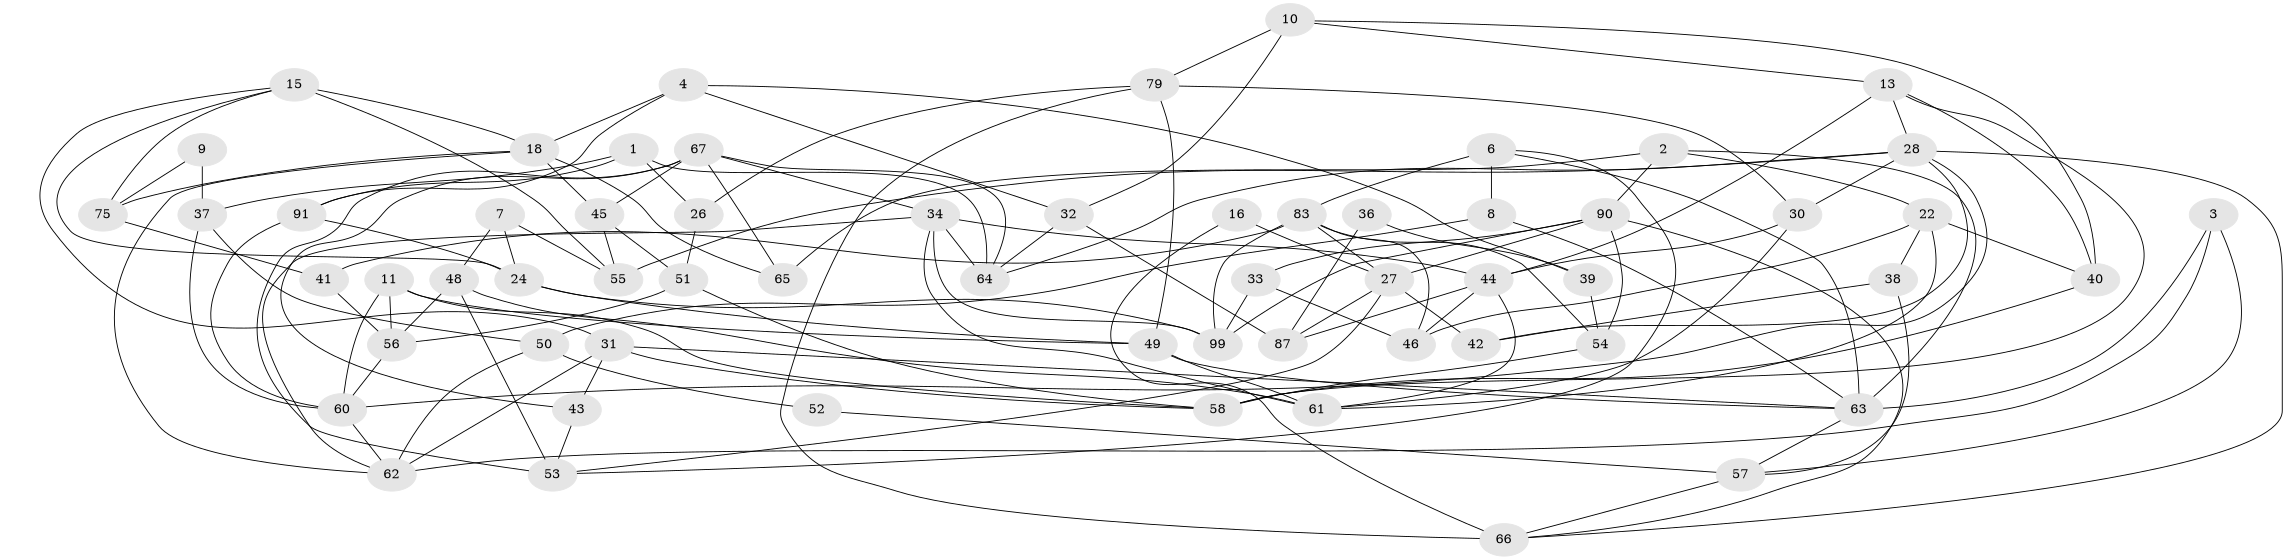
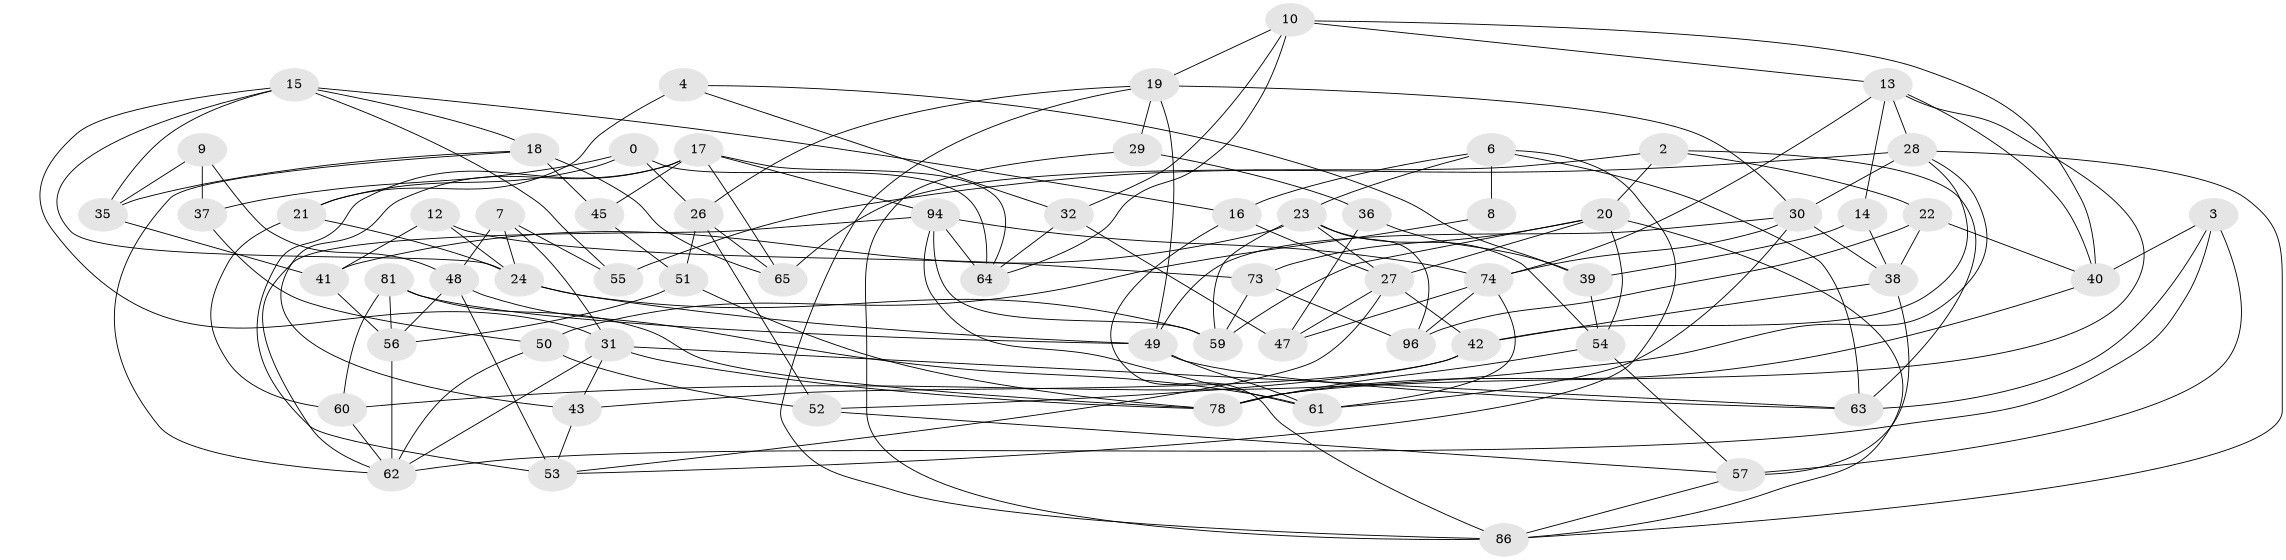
node "79": label "79" -> "19"
edge "4" -- "18": removed
edge "15" -- "16": added
node "1": label "1" -> "0"
node "67": label "67" -> "17"
node "29": added
edge "28" -- "64": now "10" -- "64"
edge "6" -- "16": added
node "75": label "75" -> "35"
node "91": label "91" -> "21"
node "12": added
node "34": label "34" -> "94"
node "83": label "83" -> "23"
node "90": label "90" -> "20"
node "14": added
edge "30" -- "49": added
edge "9" -- "48": added
edge "30" -- "38": added
edge "45" -- "55": removed
edge "26" -- "65": added
edge "3" -- "40": added
edge "7" -- "31": added
node "11": label "11" -> "81"
node "33": label "33" -> "73"
node "44": label "44" -> "74"
edge "8" -- "63": removed
edge "26" -- "52": added
node "99": label "99" -> "59"
node "87": label "87" -> "47"
node "46": label "46" -> "96"
edge "37" -- "60": removed
edge "56" -- "60": now "56" -- "62"
edge "22" -- "61": removed
edge "42" -- "43": added
edge "42" -- "52": added
node "58": label "58" -> "78"
edge "63" -- "57": now "54" -- "57"
node "66": label "66" -> "86"
